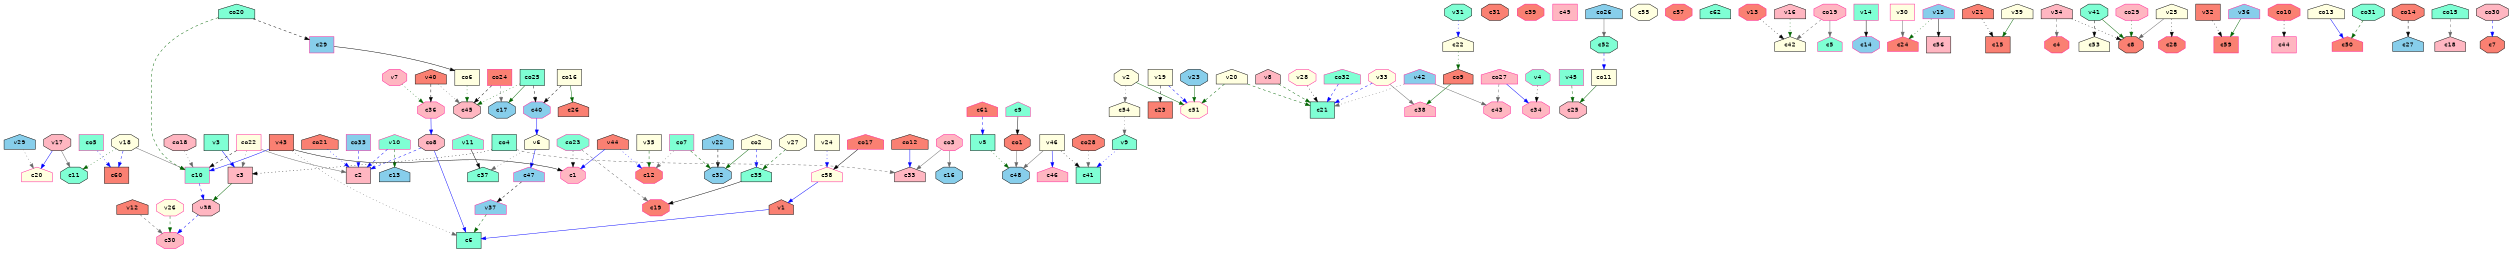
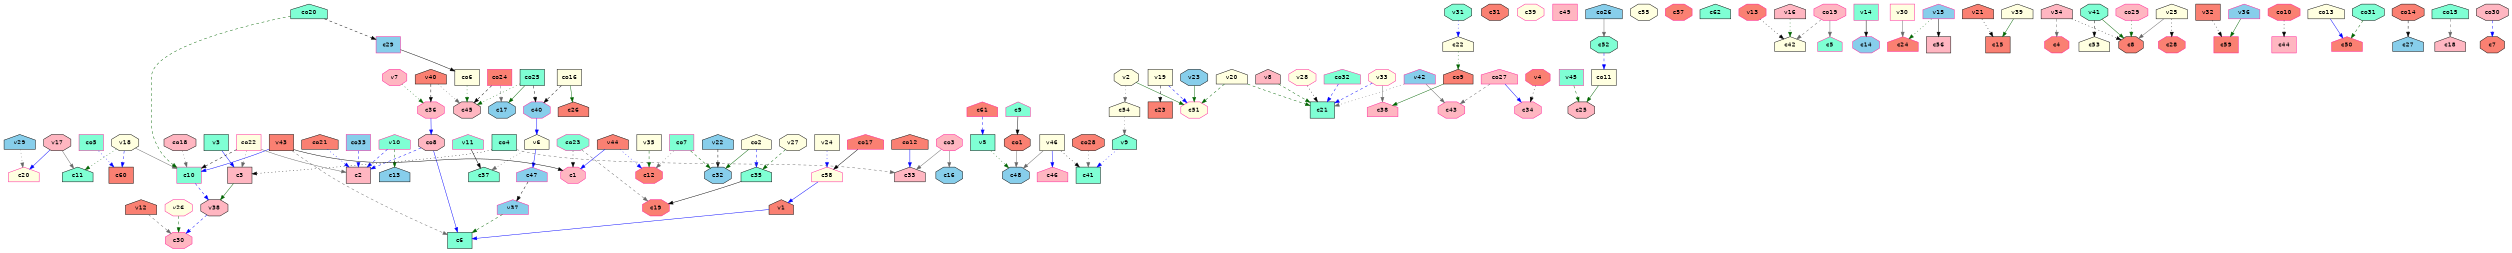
node "c39": fillcolor salmon -> lightyellow
node "v4": fillcolor aquamarine -> salmon
node "c11": shape octagon -> house
edge "v43" -> "c6": style dotted -> dashed
